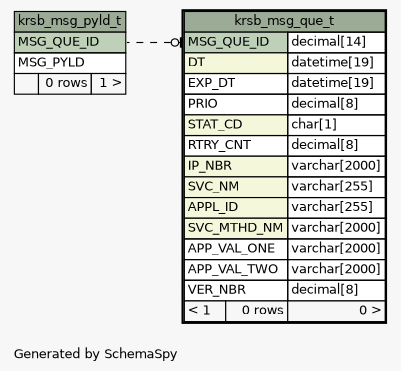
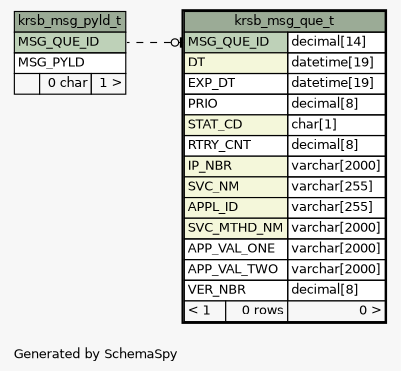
node "krsb_msg_pyld_t": text "0 rows" -> "0 char"
